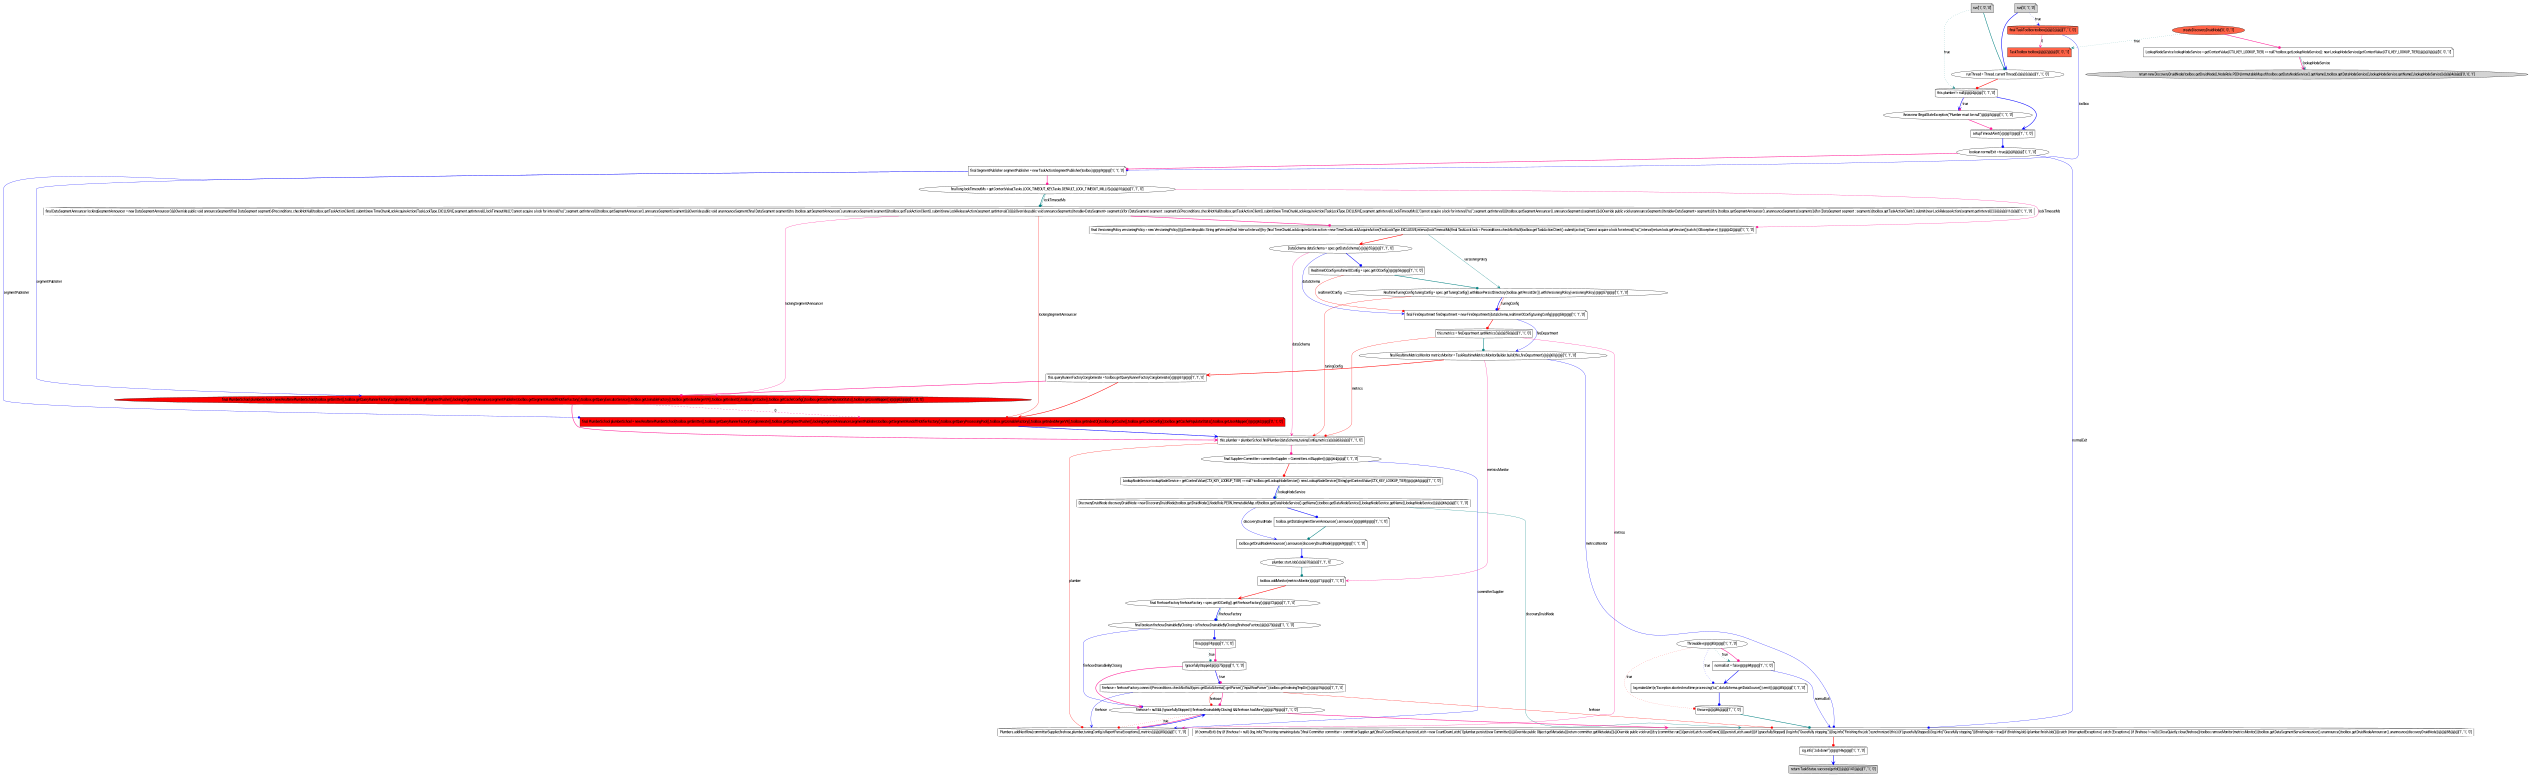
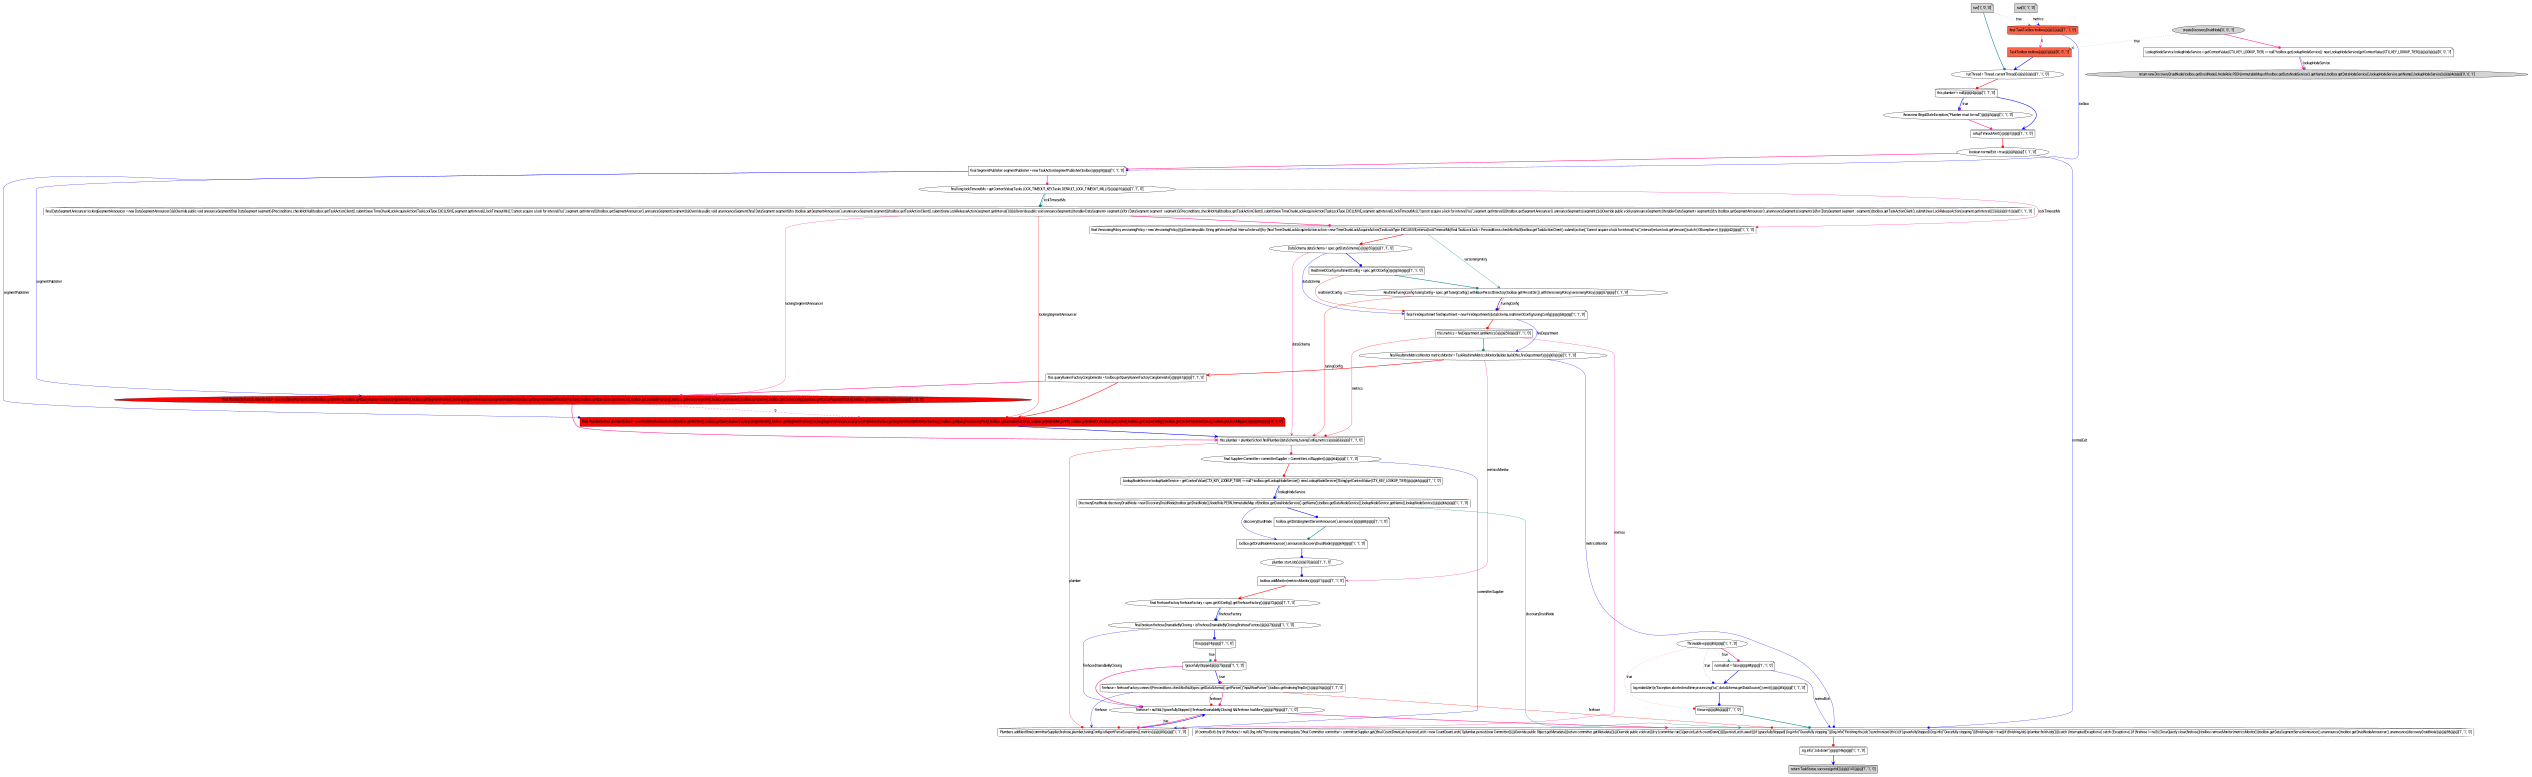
edge "run['0', '1', '0']" -> "final TaskToolbox toolbox@@@2@@@['1', '1', '0']": label "true" -> "metrics"
node "createDiscoveryDruidNode['0', '0', '1']": fillcolor tomato -> lightgray
edge "run['0', '1', '0']" -> "runThread = Thread.currentThread()@@@3@@@['1', '1', '0']": now "TaskToolbox toolbox@@@2@@@['0', '0', '1']" -> "runThread = Thread.currentThread()@@@3@@@['1', '1', '0']"
edge "run['1', '0', '0']" -> "this.plumber != null@@@4@@@['1', '1', '0']": now "run['1', '0', '0']" -> "final TaskToolbox toolbox@@@2@@@['1', '1', '0']"
edge "setupTimeoutAlert()@@@7@@@['1', '1', '0']" -> "boolean normalExit = true@@@8@@@['1', '1', '0']": color blue -> red
edge "plumber.startJob()@@@70@@@['1', '1', '0']" -> "toolbox.addMonitor(metricsMonitor)@@@71@@@['1', '1', '0']": color teal -> blue
